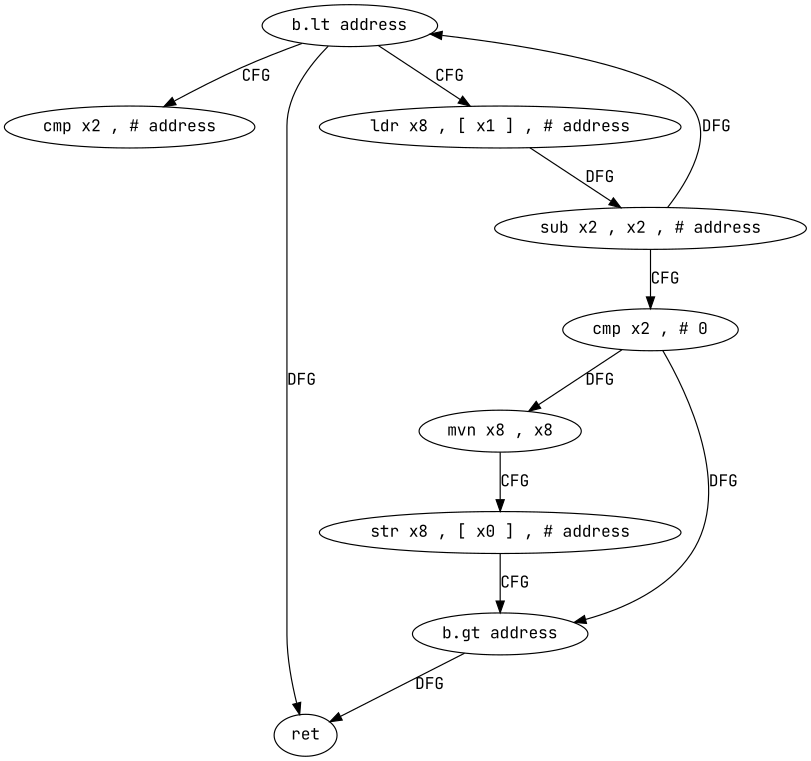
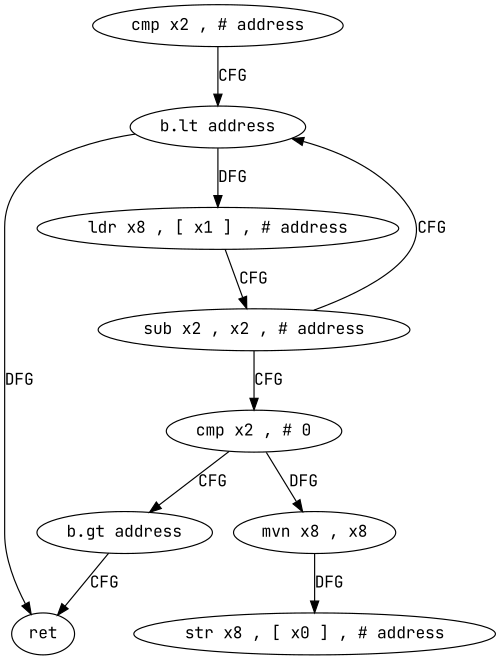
edge "b.lt address" -> "cmp x2 , # address": reversed
edge "b.lt address" -> "ldr x8 , [ x1 ] , # address": label "CFG" -> "DFG"
edge "sub x2 , x2 , # address" -> "b.lt address": label "DFG" -> "CFG"
edge "ldr x8 , [ x1 ] , # address" -> "sub x2 , x2 , # address": label "DFG" -> "CFG"
edge "mvn x8 , x8" -> "str x8 , [ x0 ] , # address": label "CFG" -> "DFG"
edge "cmp x2 , # 0" -> "b.gt address": label "DFG" -> "CFG"
edge "str x8 , [ x0 ] , # address" -> "b.gt address": removed, label "CFG"
edge "b.gt address" -> "ret": label "DFG" -> "CFG"
